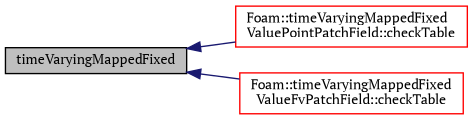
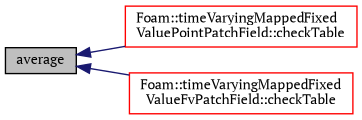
node "timeVaryingMappedFixed": label "timeVaryingMappedFixed" -> "average"
